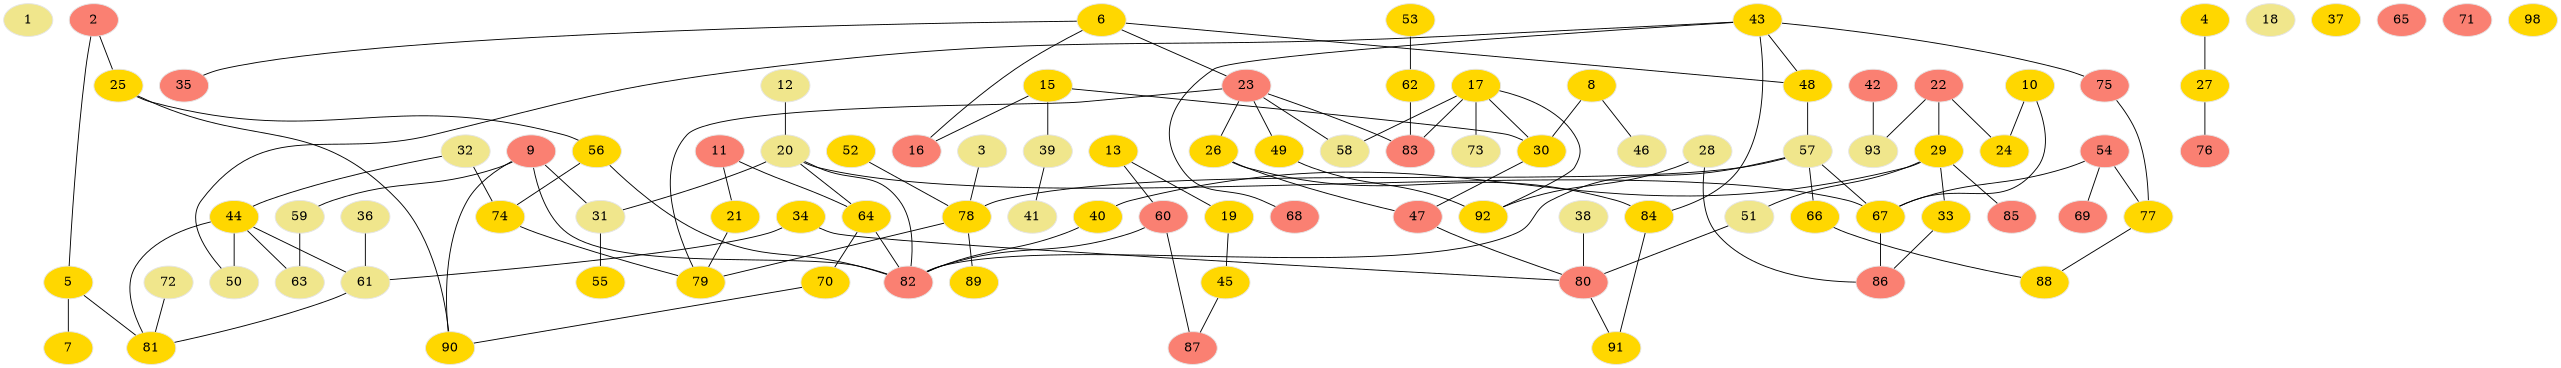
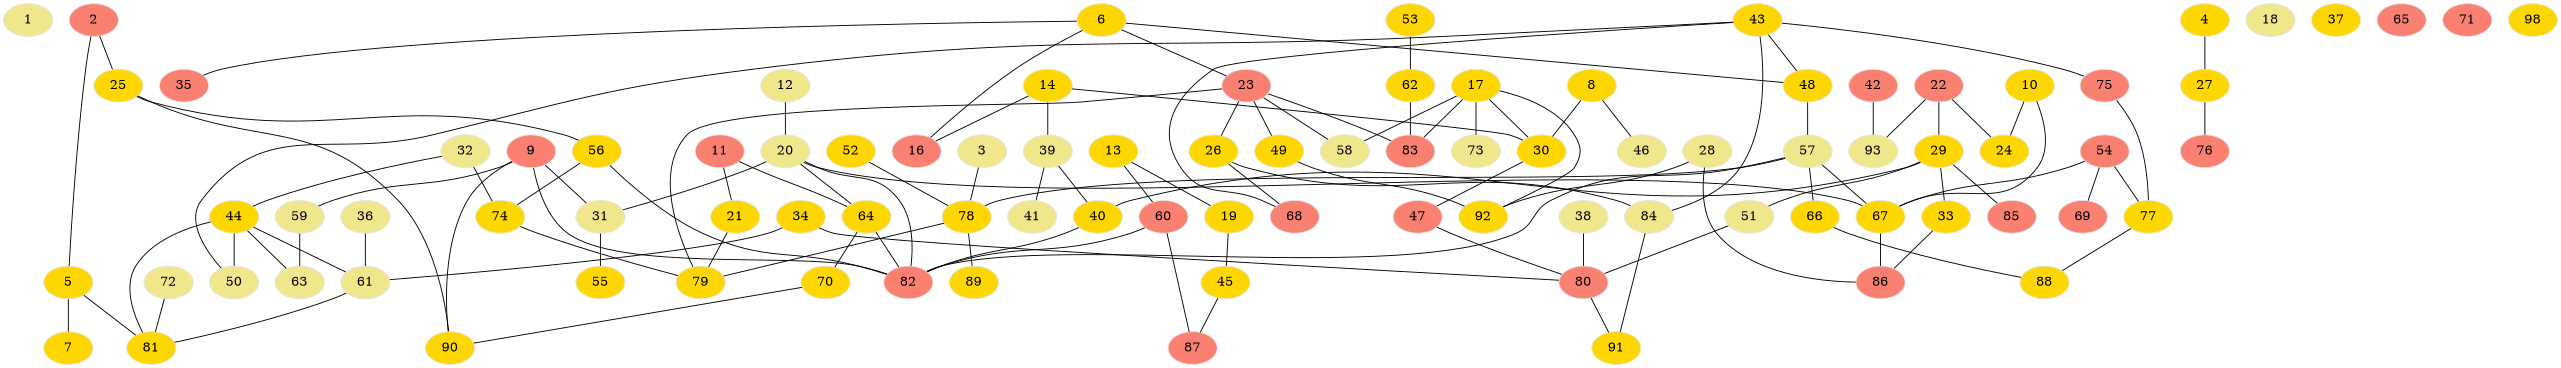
node "15": label "15" -> "14"
edge "39" -- "40": added
edge "26" -- "47": now "26" -- "68"
node "84": fillcolor gold -> khaki
